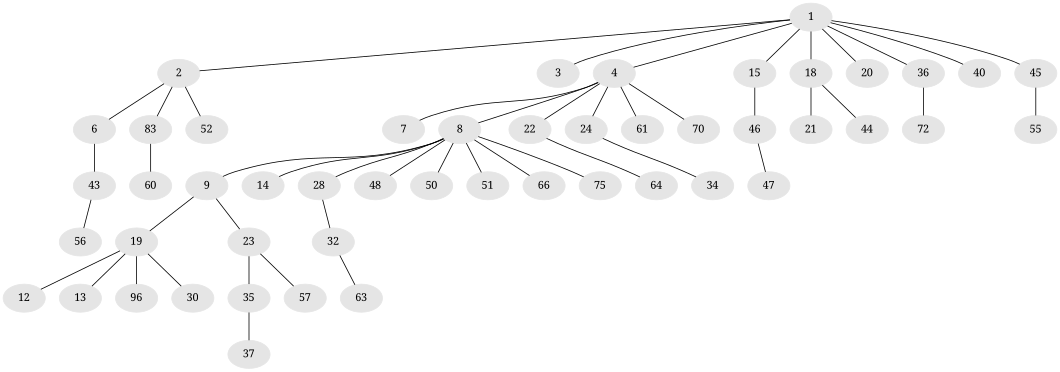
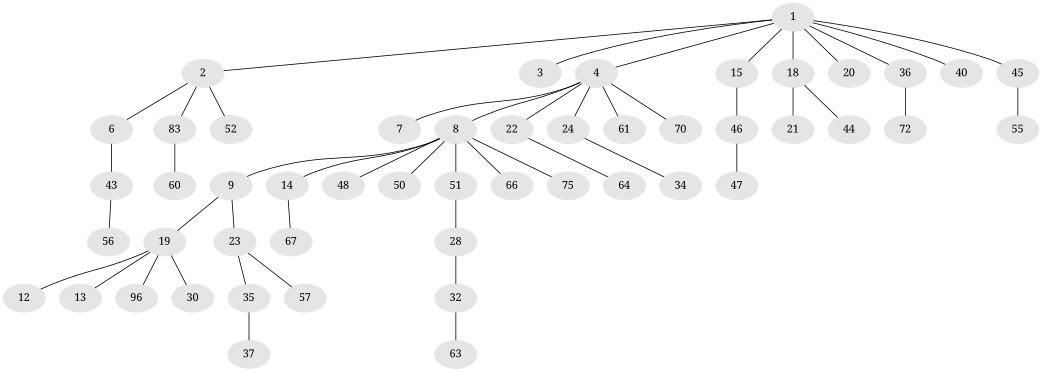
edge "8" -- "28": now "51" -- "28"
node "67": added
